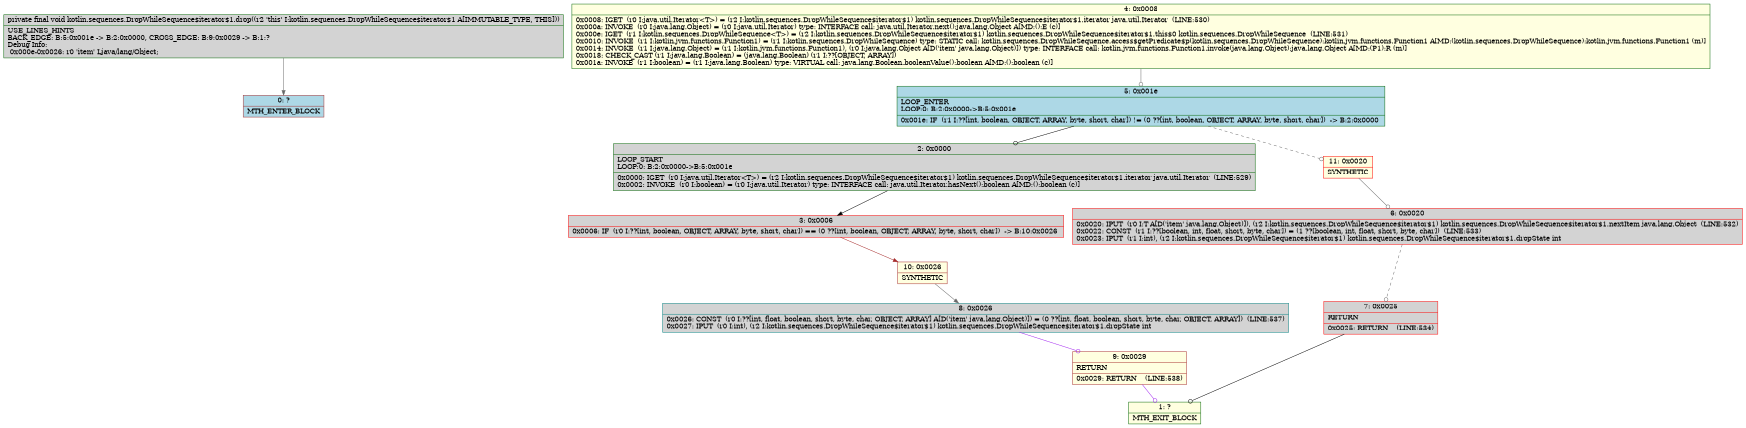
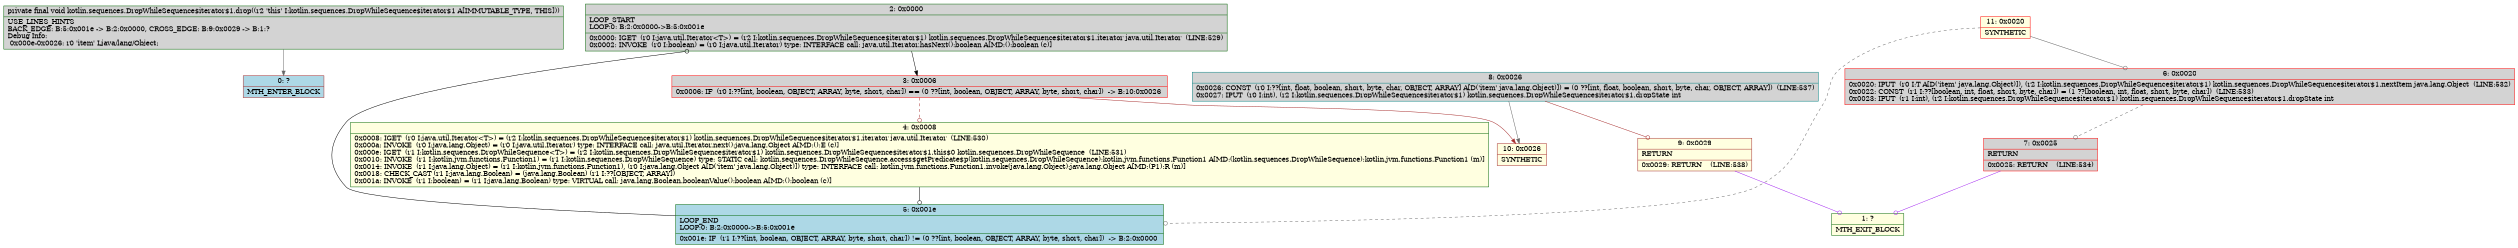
edge "4: 0x0008" -> "5: 0x001e": color gray40 -> black
node "5: 0x001e": text "LOOP_ENTER" -> "LOOP_END"
edge "3: 0x0006" -> "4: 0x0008": added
edge "5: 0x001e" -> "11: 0x0020": reversed
edge "10: 0x0026" -> "8: 0x0026": reversed
edge "8: 0x0026" -> "9: 0x0029": color purple -> brown
edge "7: 0x0025" -> "1: ?": color black -> purple
